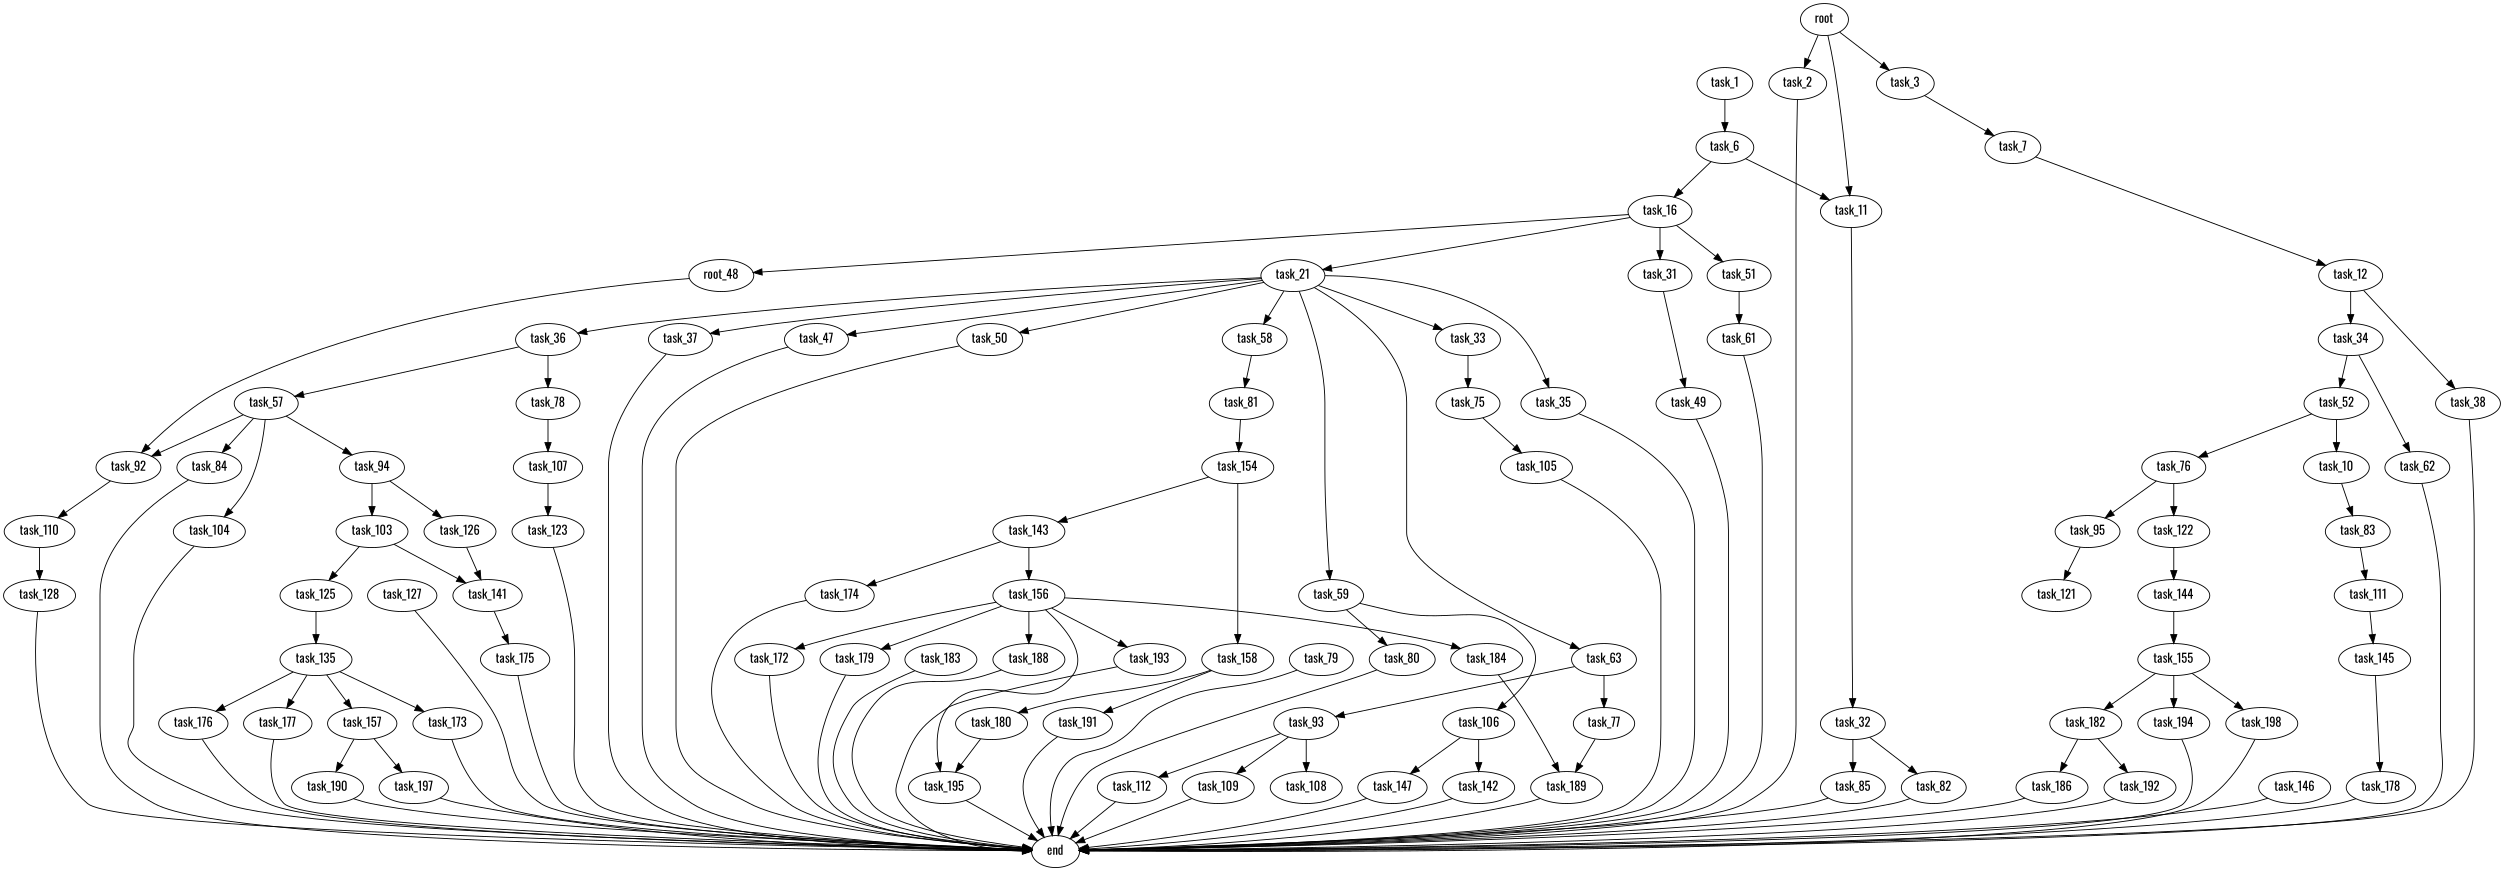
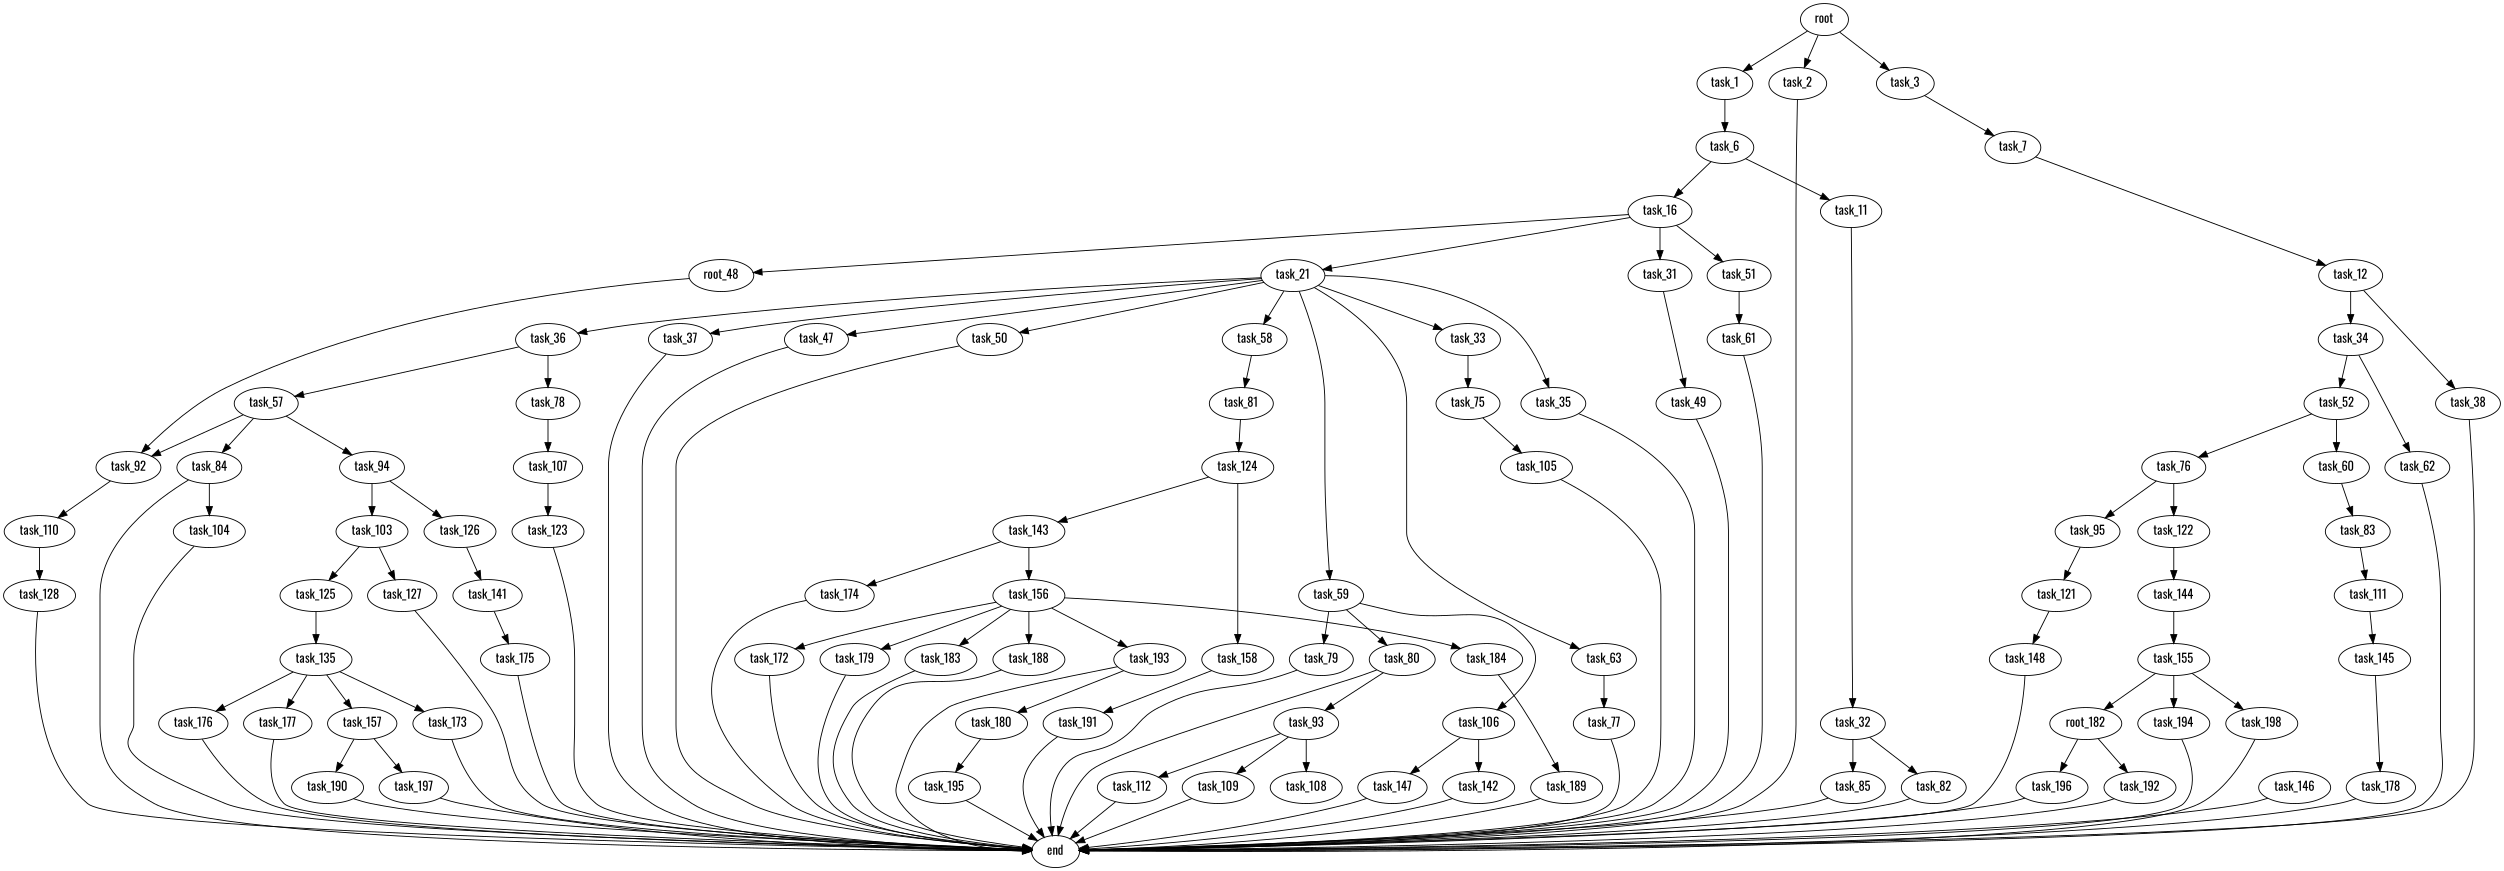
edge "root" -> "task_11": now "root" -> "task_1"
edge "task_57" -> "task_104": now "task_84" -> "task_104"
node "task_154": label "task_154" -> "task_124"
node "task_10": label "task_10" -> "task_60"
edge "task_103" -> "task_141": now "task_103" -> "task_127"
edge "task_59" -> "task_79": added
node "task_148": added
edge "task_158" -> "task_180": now "task_193" -> "task_180"
edge "task_63" -> "task_93": now "task_80" -> "task_93"
edge "task_156" -> "task_195": now "task_156" -> "task_183"
node "task_182": label "task_182" -> "root_182"
edge "task_77" -> "task_189": now "task_77" -> "end"
node "task_186": label "task_186" -> "task_196"
